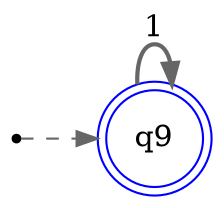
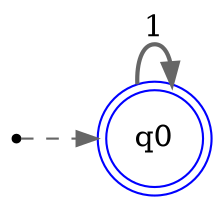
node "q9": label "q9" -> "q0"
